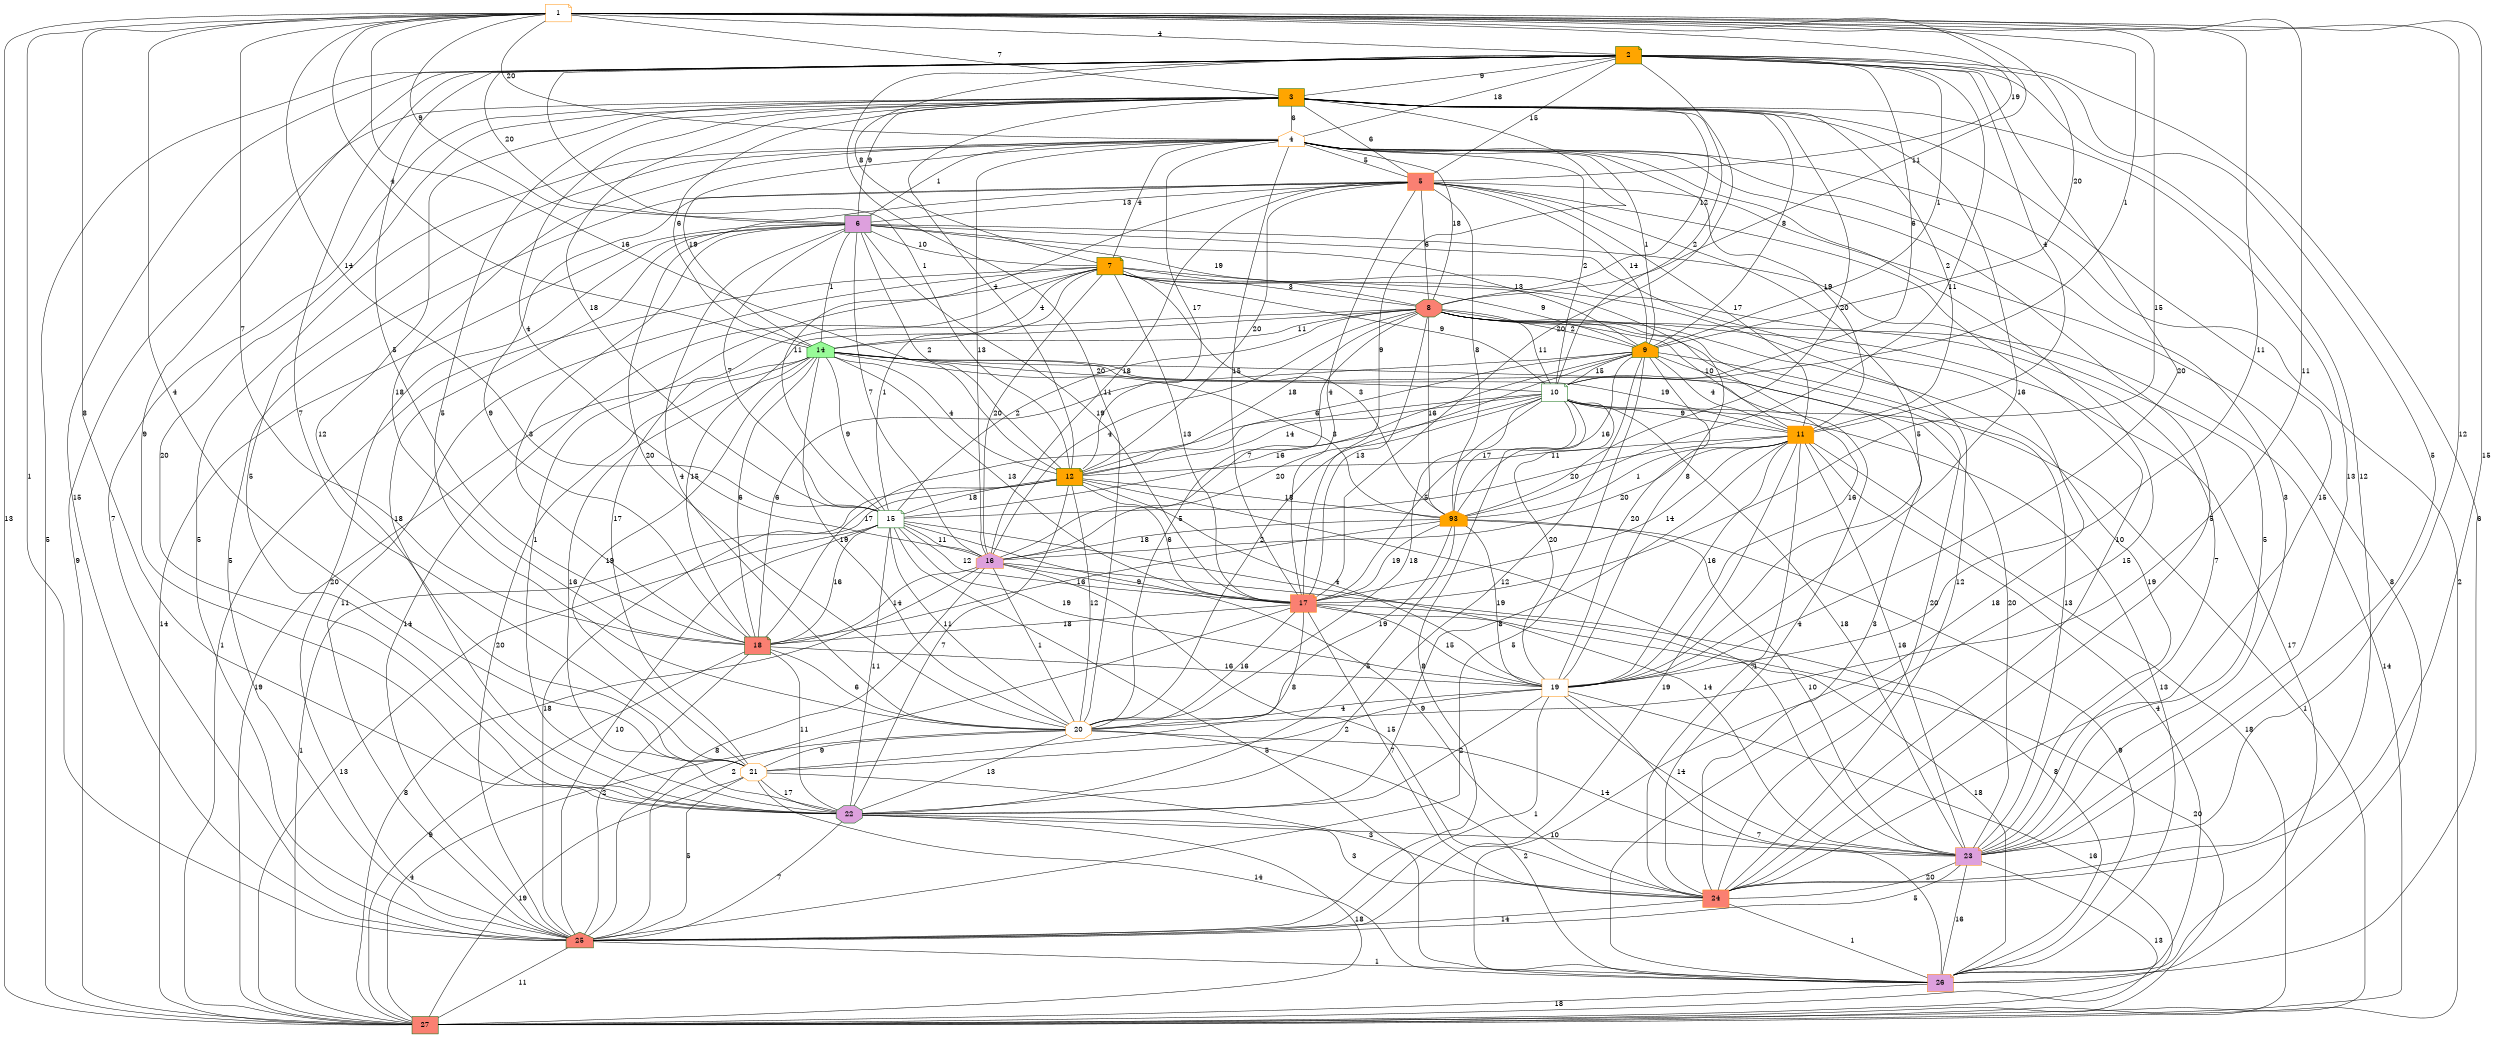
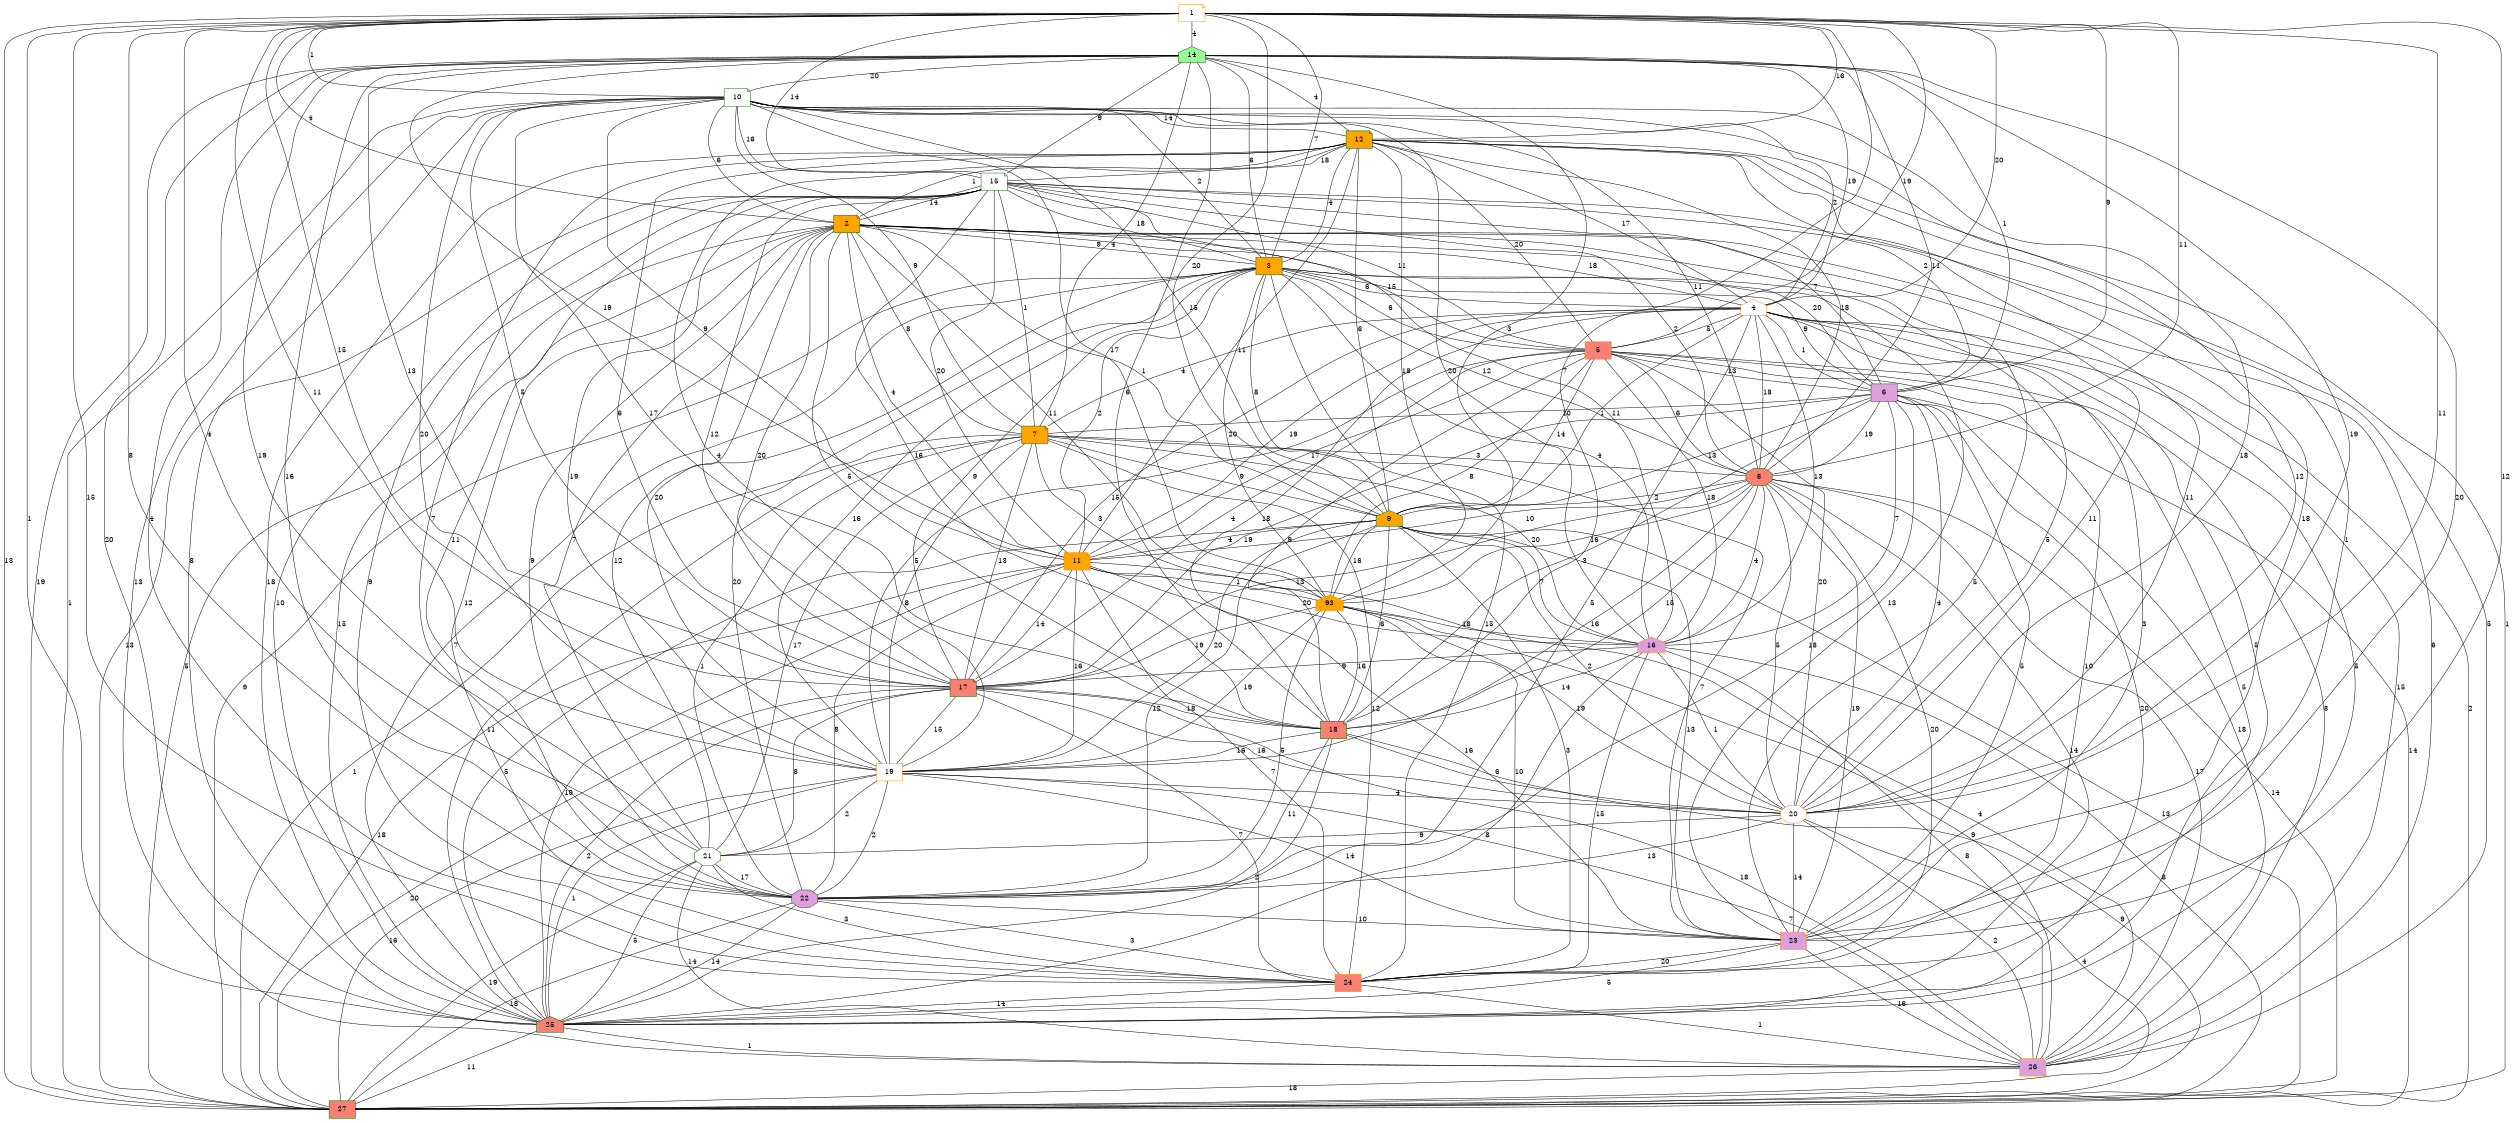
node "17": color darkorange -> darkgreen
edge "15" -- "23": now "15" -- "2"
node "21": color darkorange -> darkgreen
edge "22" -- "25": label "7" -> "14"
edge "23" -- "27": now "9" -- "27"
